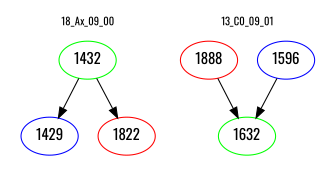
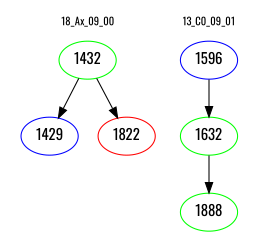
node "1888": color red -> green
edge "1888" -> "1632": reversed
